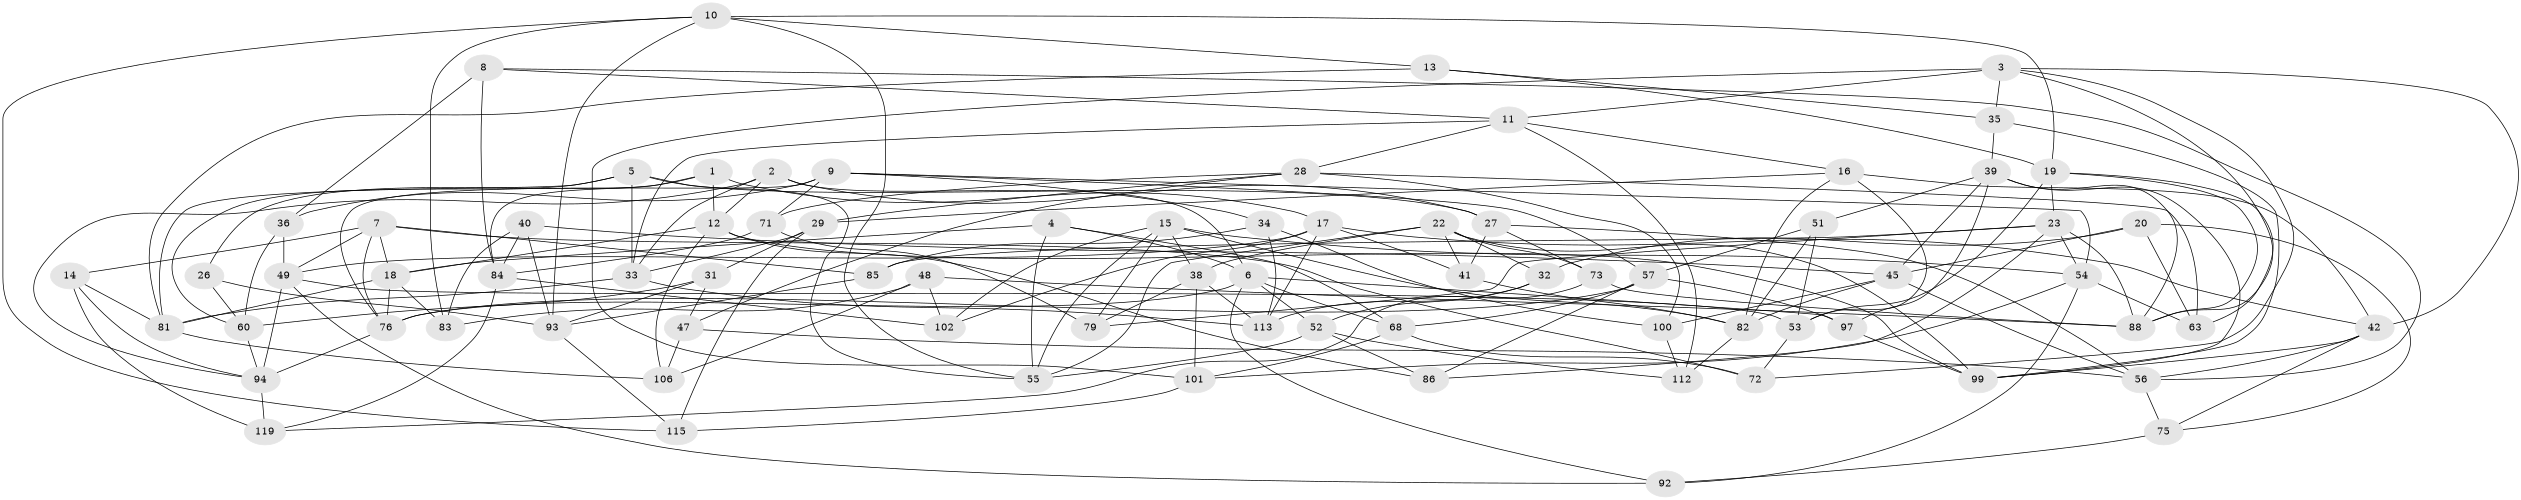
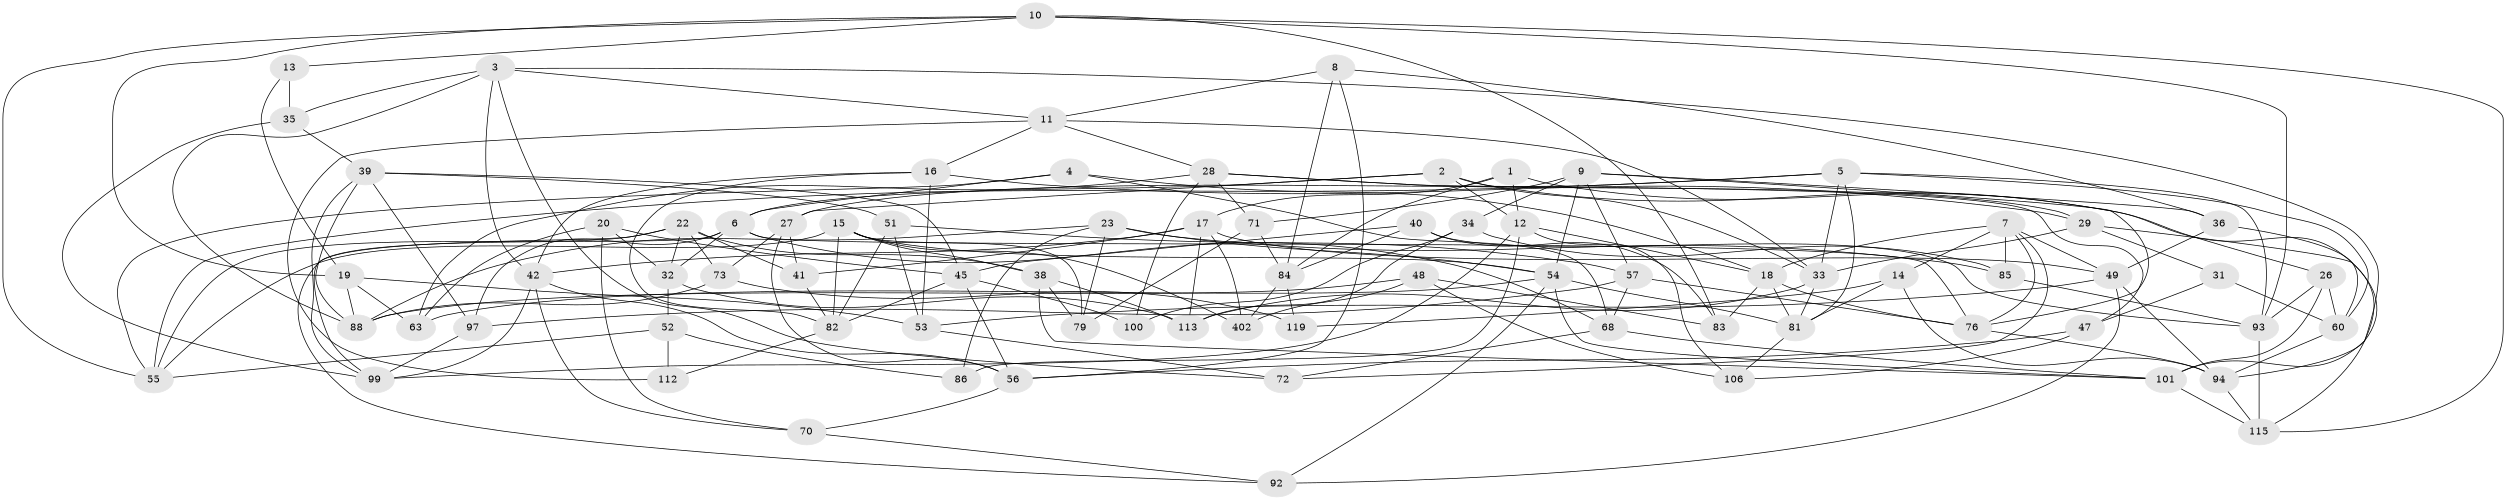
edge "13" -- "81": now "54" -- "81"
edge "19" -- "23": removed
edge "31" -- "93": now "5" -- "93"
edge "6" -- "52": now "6" -- "32"
edge "57" -- "86": removed
node "102": label "102" -> "402"
edge "100" -- "112": removed
edge "26" -- "101": added
edge "94" -- "119": now "94" -- "115"
node "75": label "75" -> "70"
